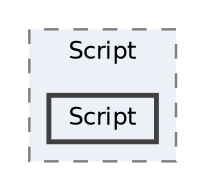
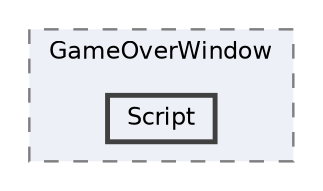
cluster "Script": label "Script" -> "GameOverWindow"
